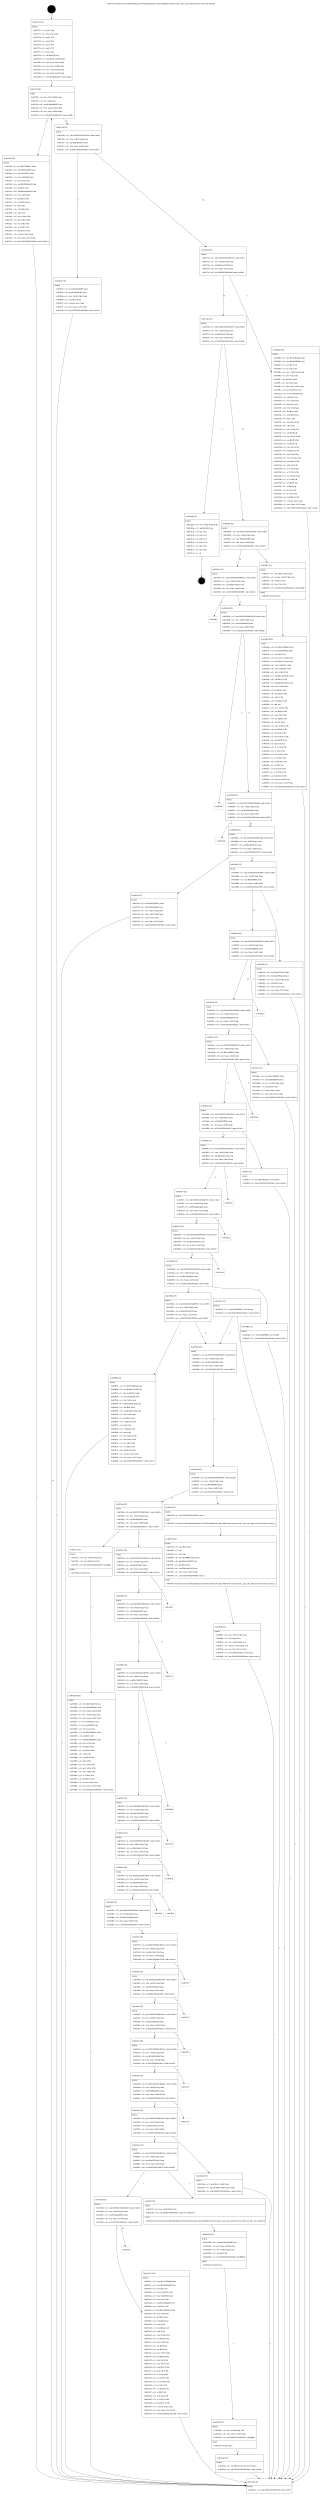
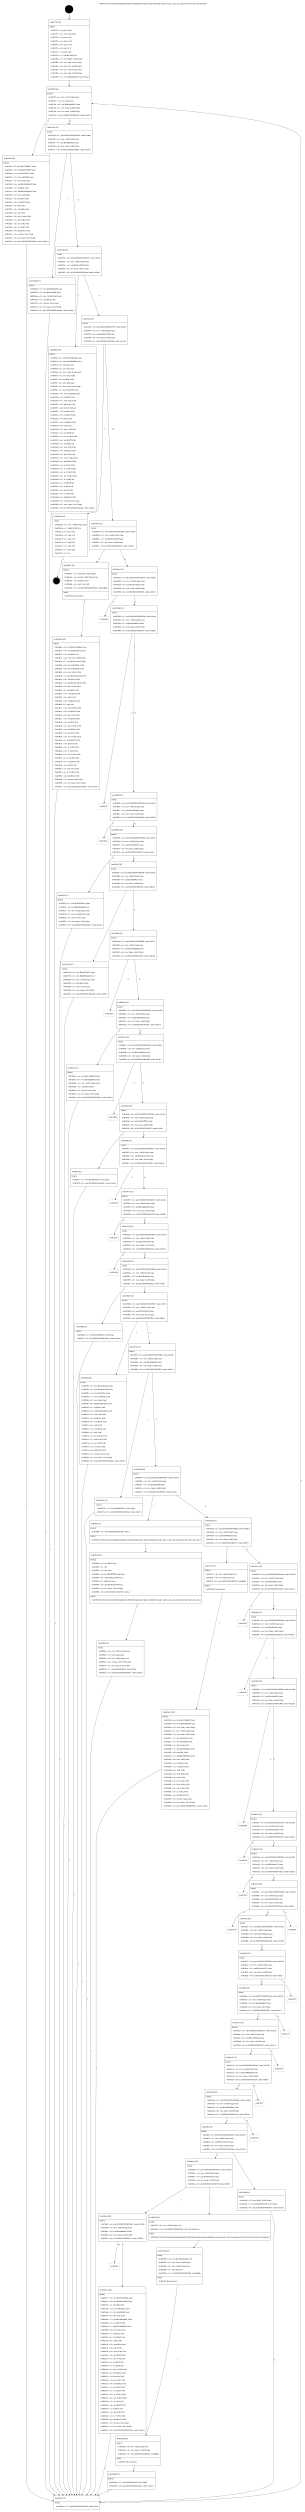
edge "0x402073 [12]" -> "0x40197b [25]": reversed
